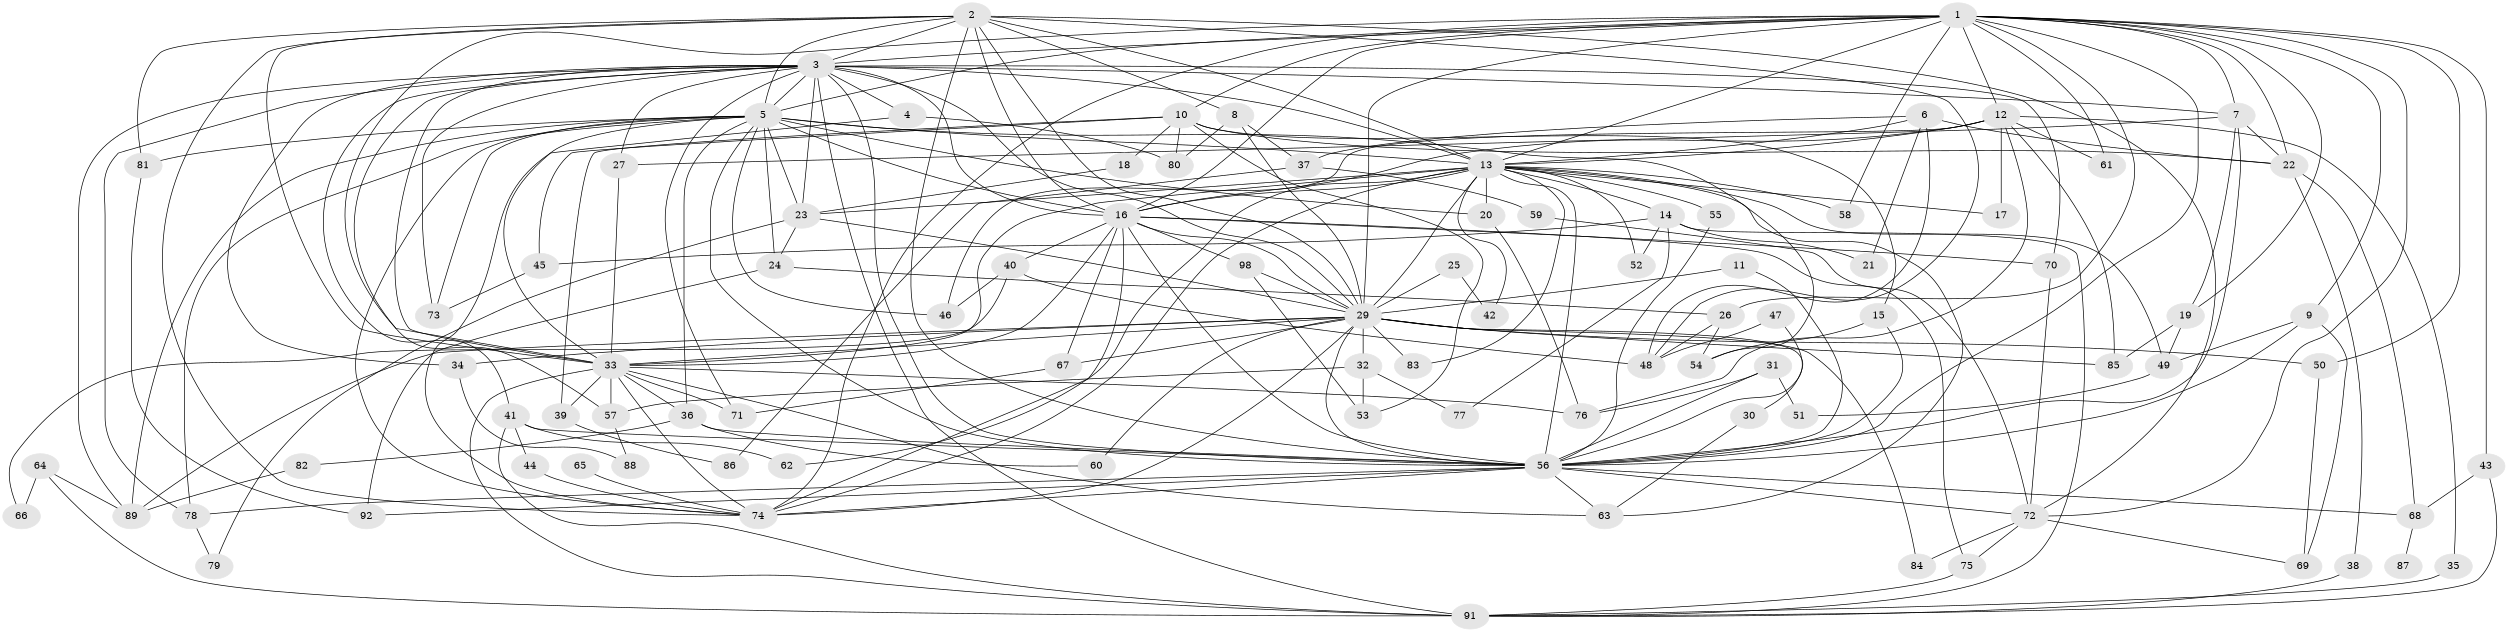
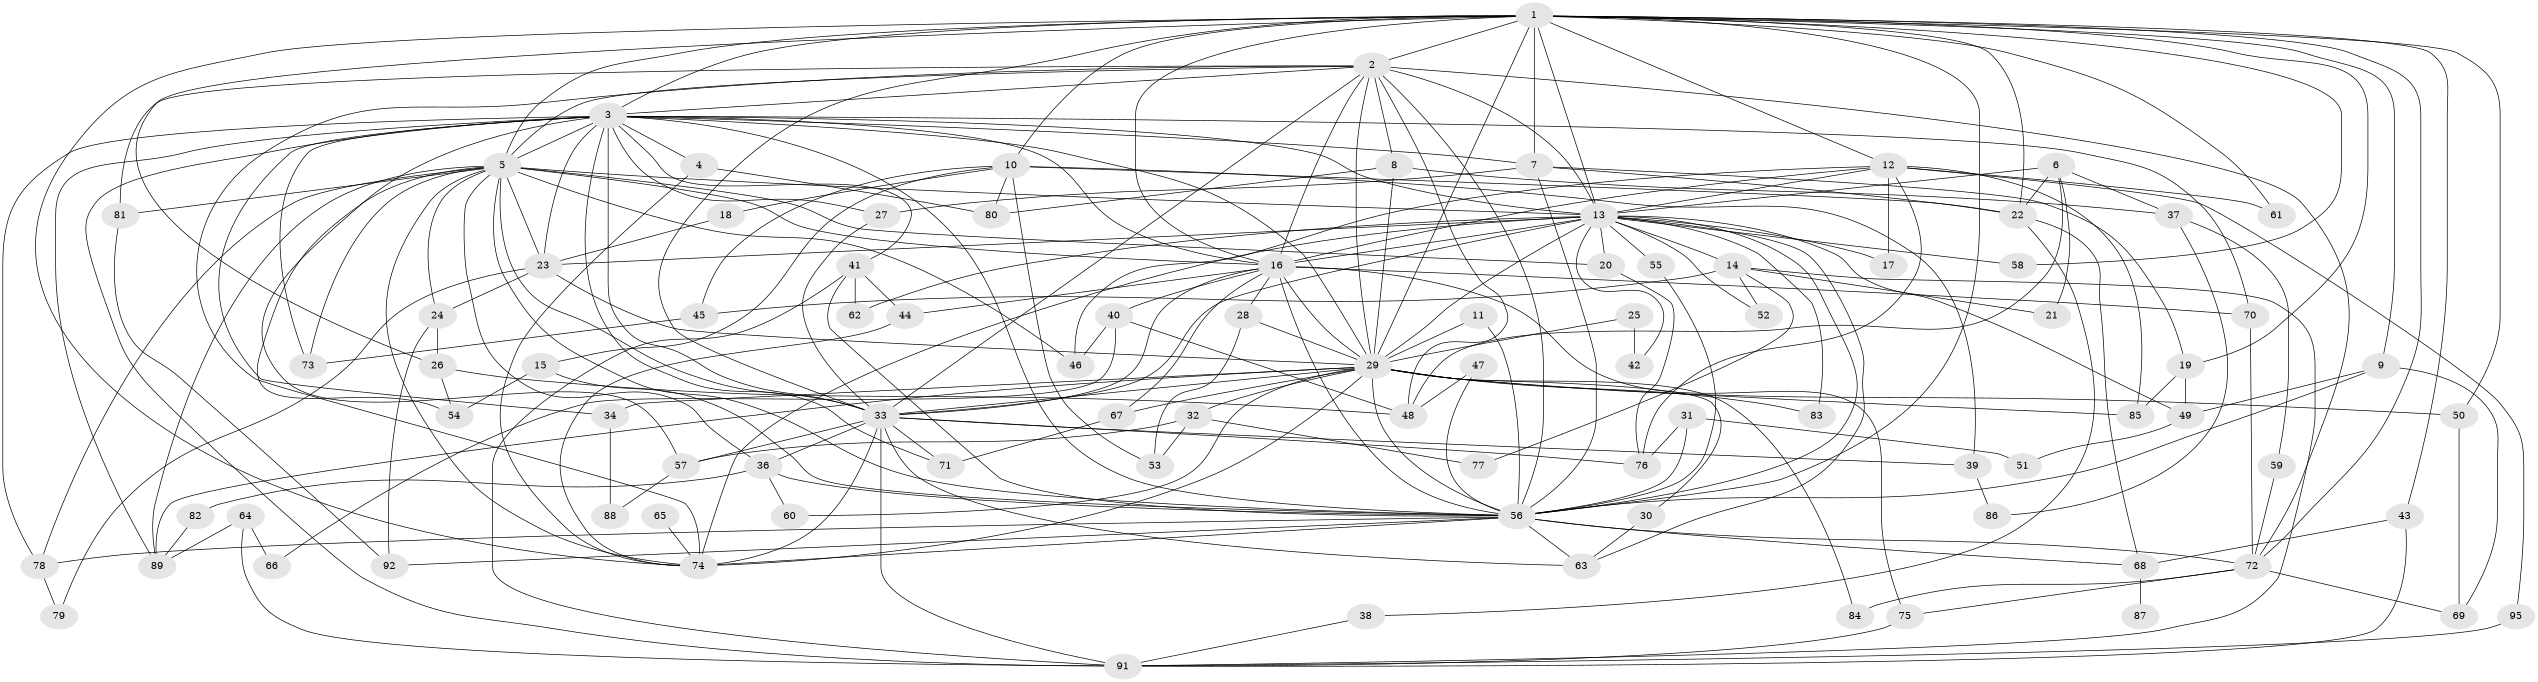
edge "1" -- "2": added
node "98": label "98" -> "28"
edge "16" -- "74": now "16" -- "44"
node "35": label "35" -> "95"
